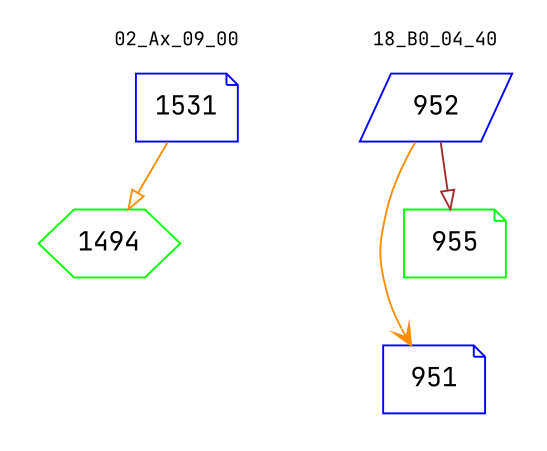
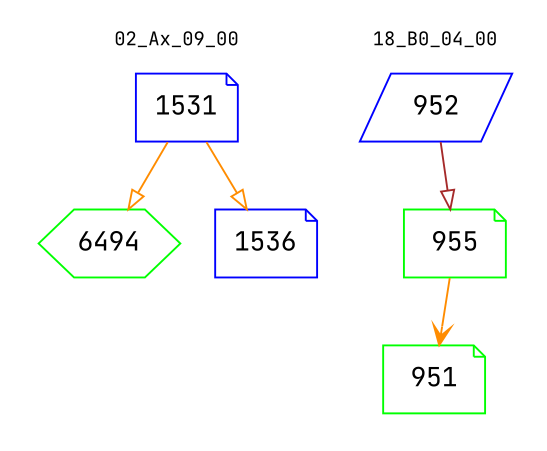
cluster "18_B0_04_40": label "18_B0_04_40" -> "18_B0_04_00"
edge "952" -> "951": now "955" -> "951"
node "1494": label "1494" -> "6494"
node "1536": added
node "951": color blue -> green
